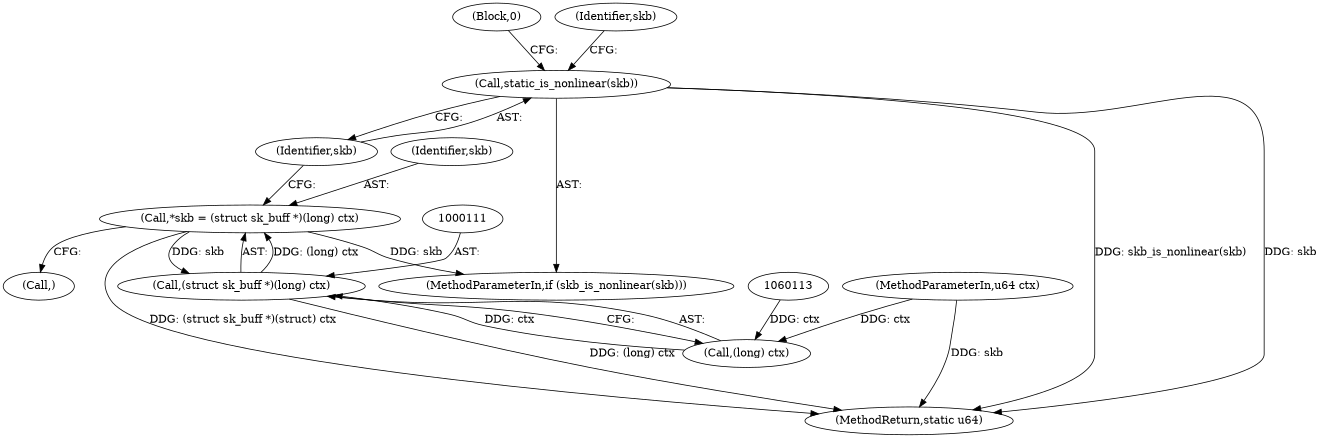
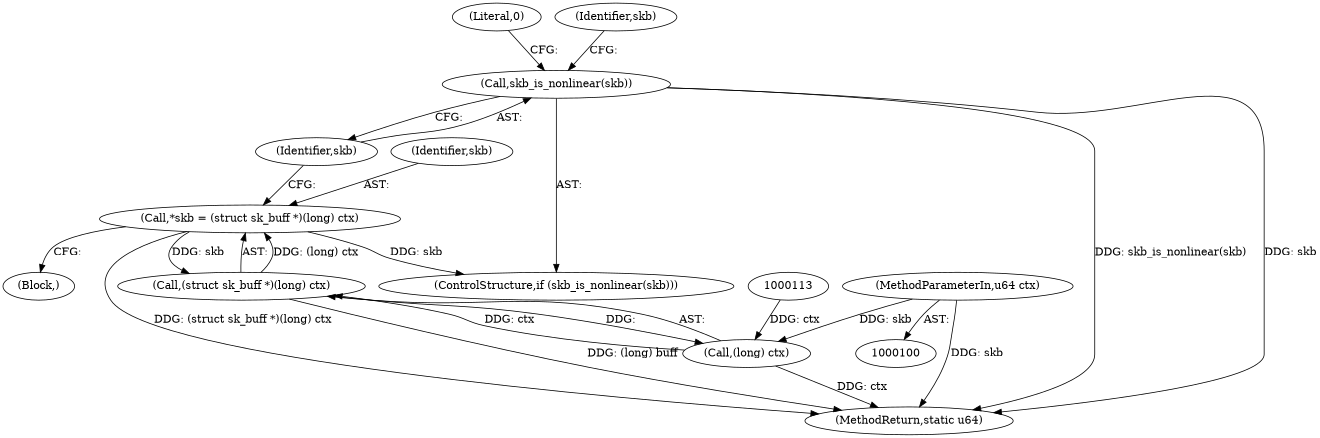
node "(Block,0)": label "(Block,0)" -> "(Literal,0)"
node "(Call,static_is_nonlinear(skb))": label "(Call,static_is_nonlinear(skb))" -> "(Call,skb_is_nonlinear(skb))"
node "1000111": removed
node "(Call,)": label "(Call,)" -> "(Block,)"
node "(MethodParameterIn,if (skb_is_nonlinear(skb)))": label "(MethodParameterIn,if (skb_is_nonlinear(skb)))" -> "(ControlStructure,if (skb_is_nonlinear(skb)))"
node "1060113": label "1060113" -> "1000113"
edge "(Call,*skb = (struct sk_buff *)(long) ctx)" -> "(MethodReturn,static u64)": label "DDG: (struct sk_buff *)(struct) ctx" -> "DDG: (struct sk_buff *)(long) ctx"
edge "(Call,(struct sk_buff *)(long) ctx)" -> "(Call,(long) ctx)": label "CFG: " -> "DDG: "
edge "(MethodParameterIn,u64 ctx)" -> "(Call,(long) ctx)": label "DDG: ctx" -> "DDG: skb"
edge "(Call,(struct sk_buff *)(long) ctx)" -> "(MethodReturn,static u64)": label "DDG: (long) ctx" -> "DDG: (long) buff"
node "1000100": added
edge "(Call,(long) ctx)" -> "(MethodReturn,static u64)": added, label "DDG: ctx"
